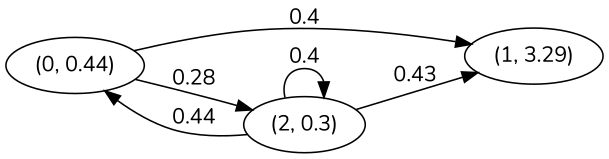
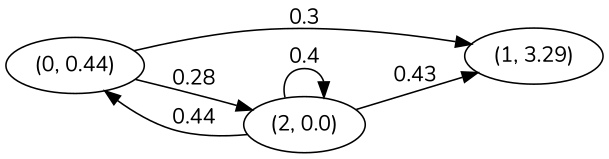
edge "(0, 0.44)" -> "(1, 3.29)": label "0.4" -> "0.3"
node "(2, 0.3)": label "(2, 0.3)" -> "(2, 0.0)"
